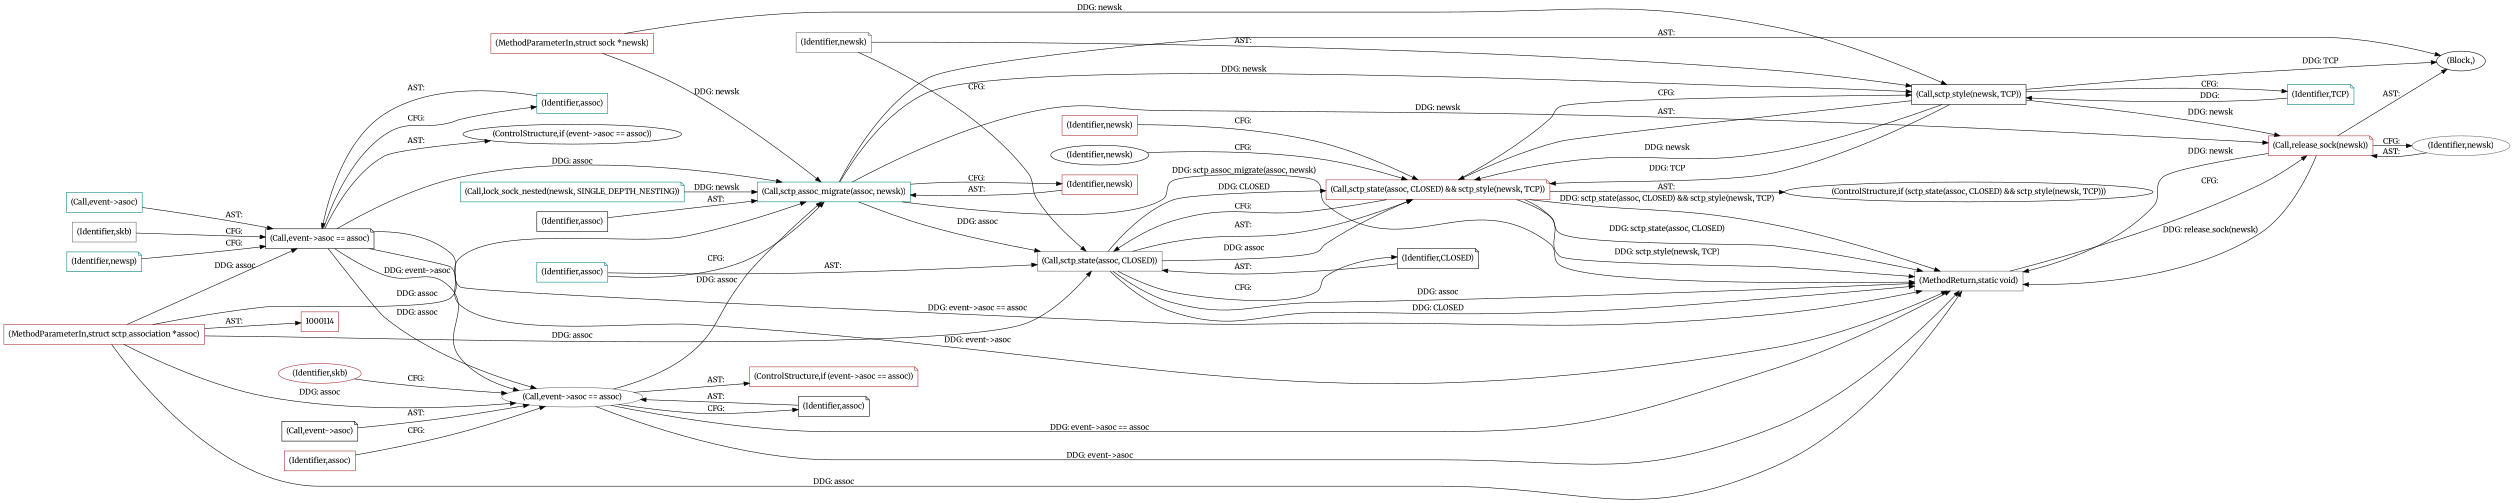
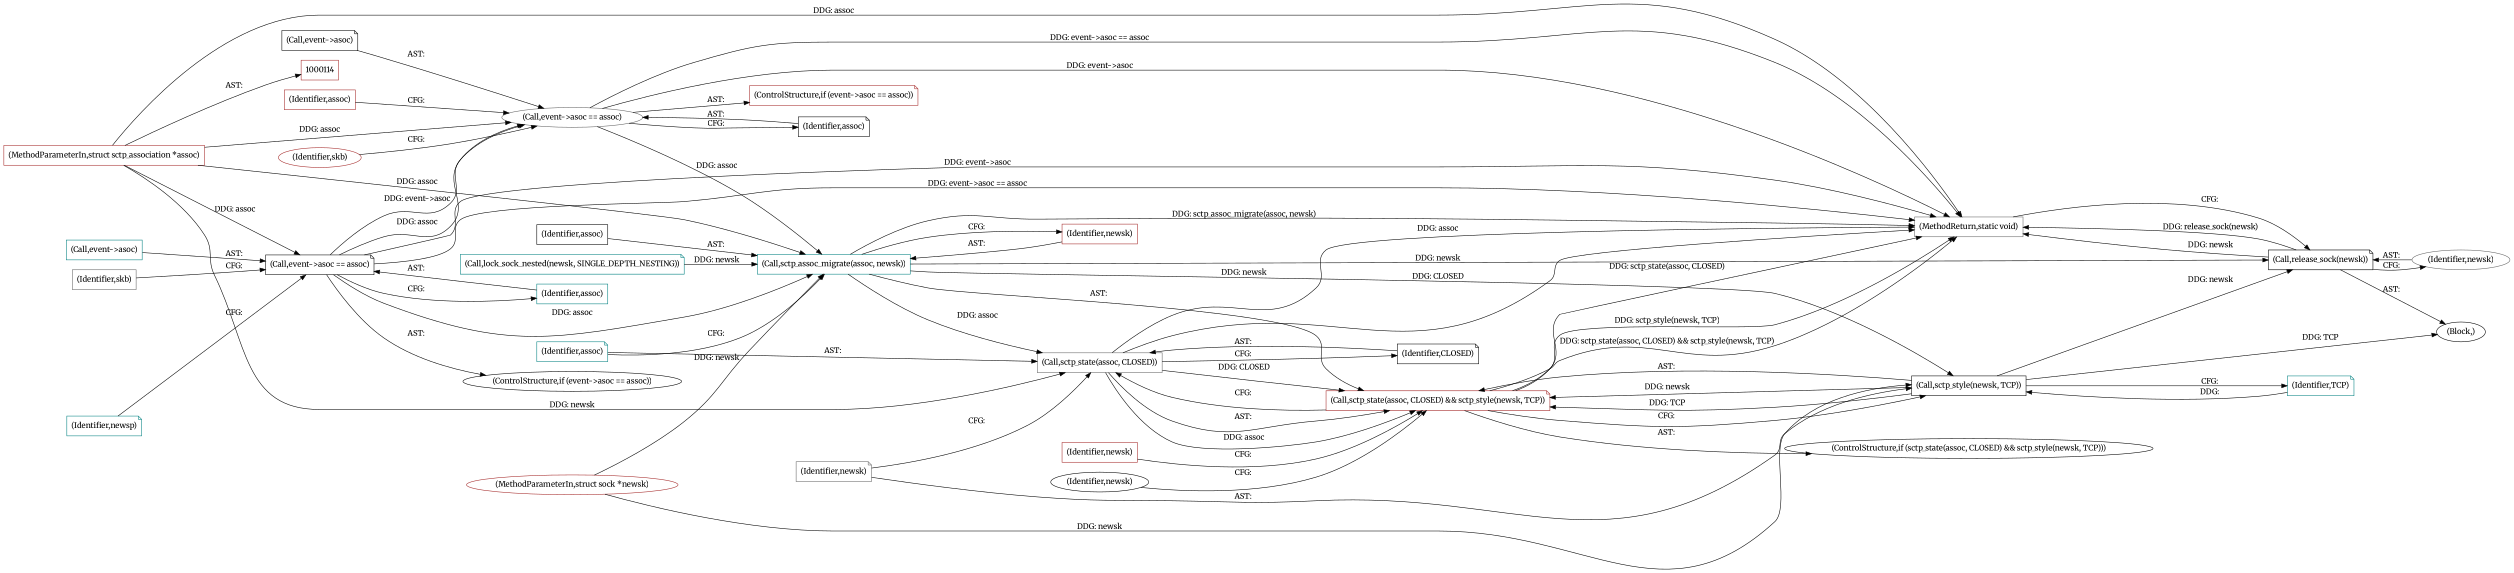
edge "(Call,sctp_assoc_migrate(assoc, newsk))" -> "(Block,)": now "(Call,sctp_assoc_migrate(assoc, newsk))" -> "(Call,sctp_state(assoc, CLOSED) && sctp_style(newsk, TCP))"
node "(MethodParameterIn,struct sock *newsk)": shape box -> ellipse
node "(Call,release_sock(newsk))": color brown -> black
edge "(MethodParameterIn,struct sctp_association *assoc)" -> "(Call,sctp_state(assoc, CLOSED))": label "DDG: assoc" -> "DDG: newsk"
